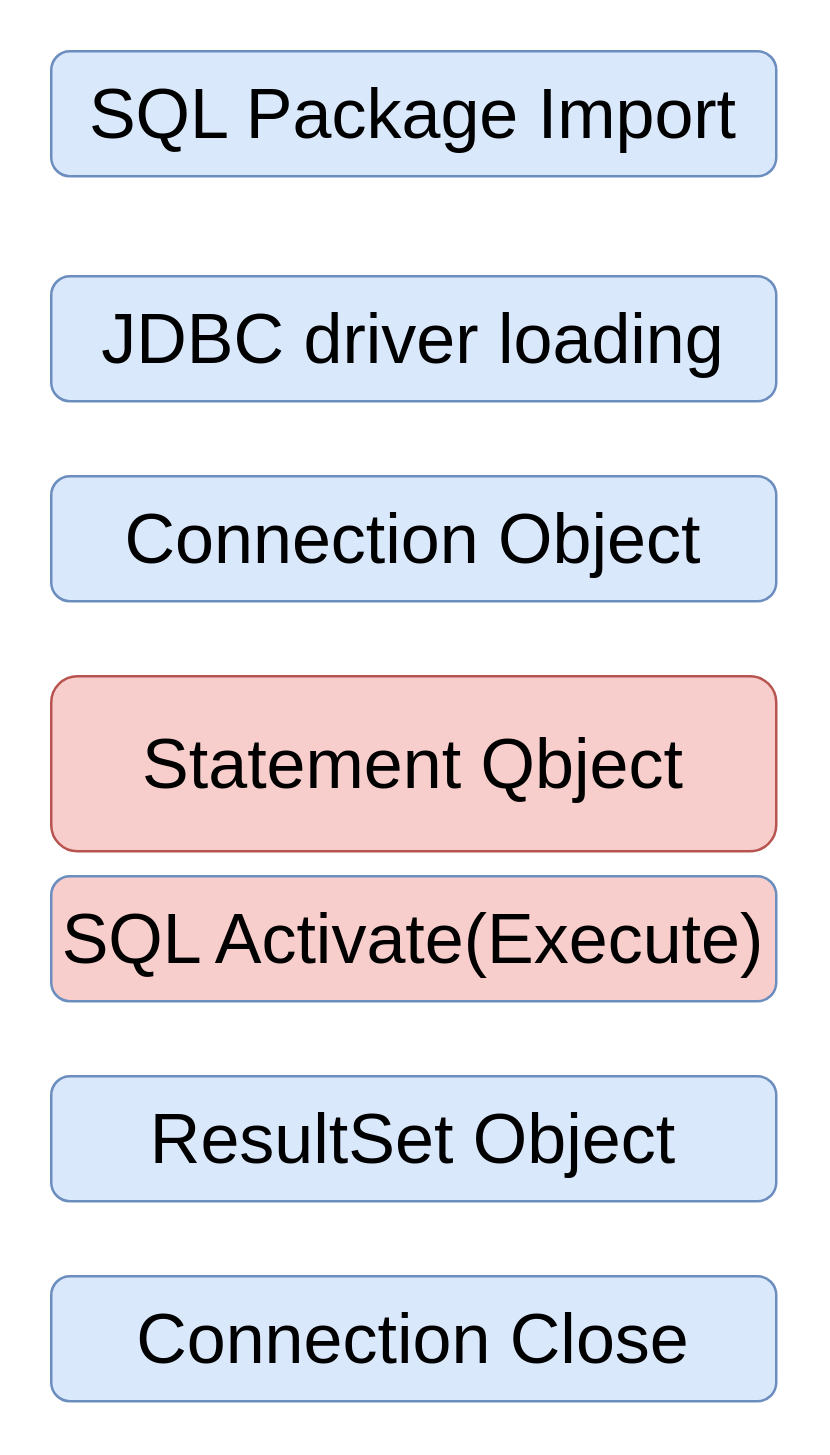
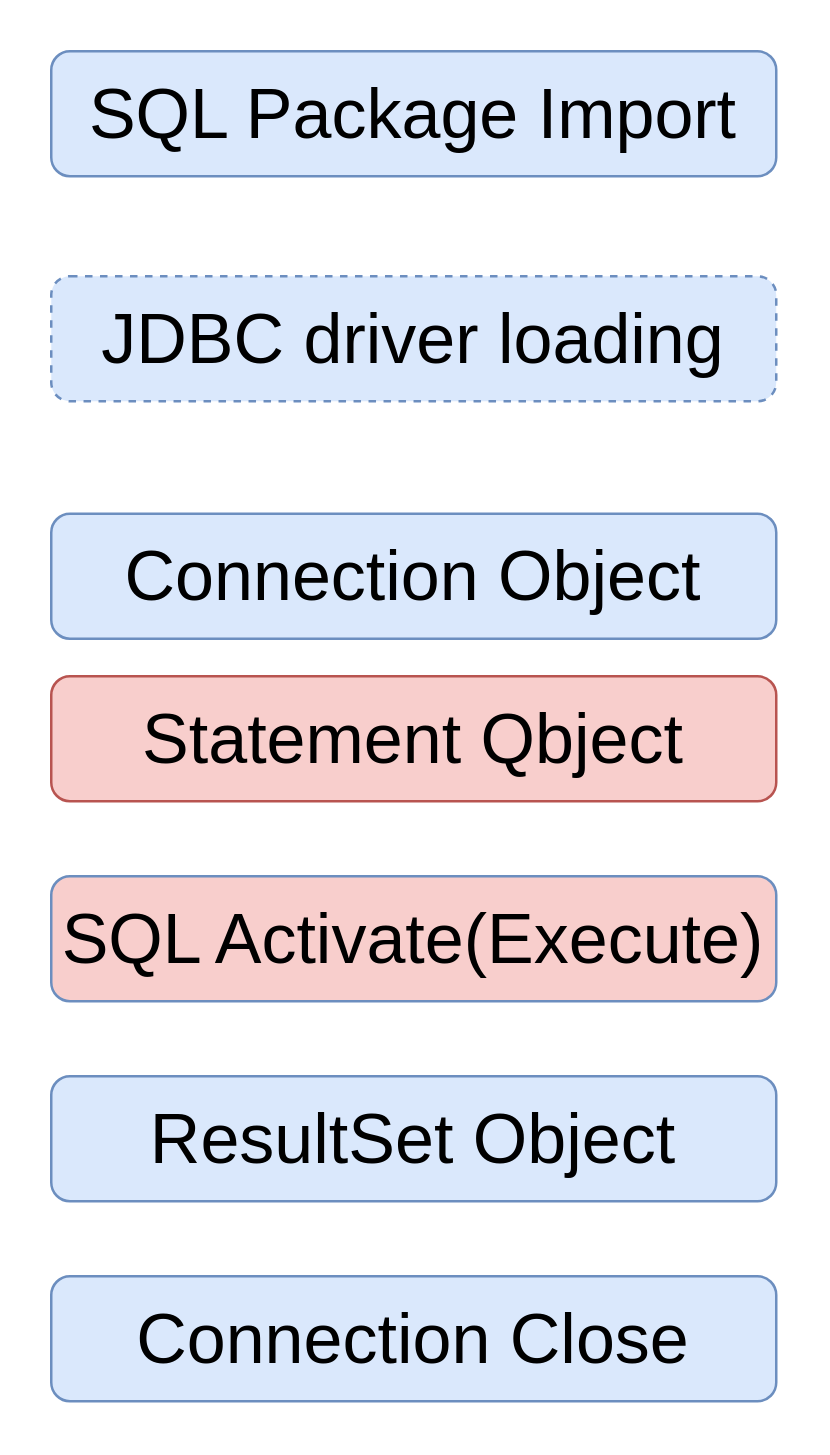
node "JDBC driver loading": style solid -> dashed
node "Connection Object": moved (414, 539) -> (414, 576)
node "Statement Qbject": size 725x175 -> 725x125
